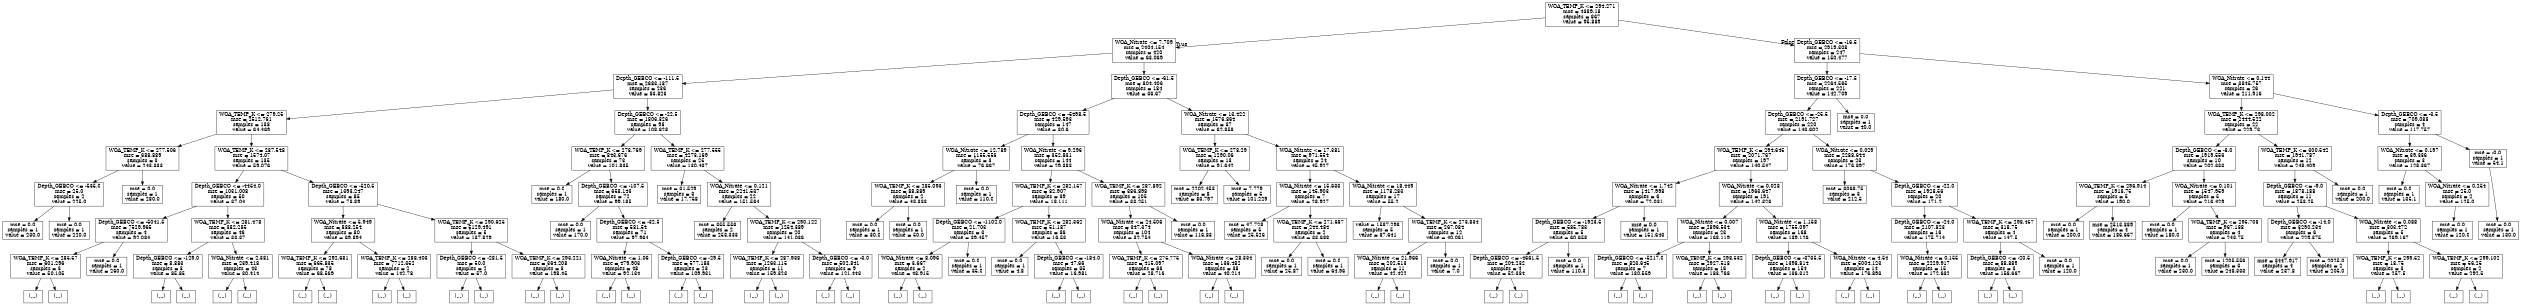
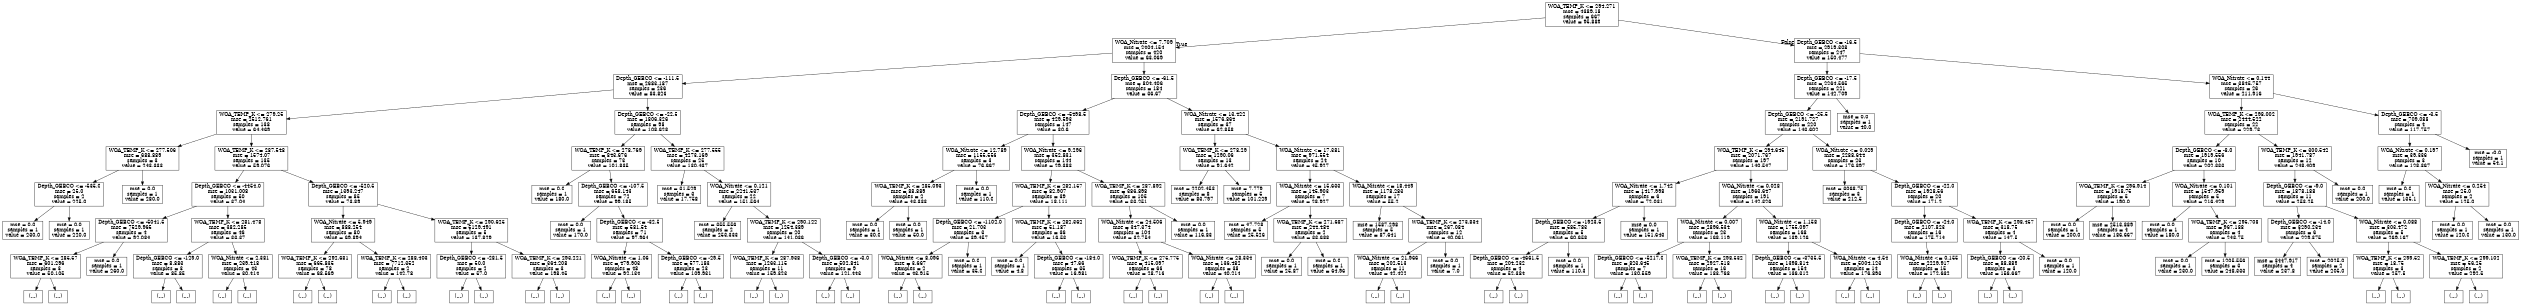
edge "mse = -0.0 samples = 1 value = 54.1" -> "mse = 0.0 samples = 1 value = 130.0": now "WOA_Nitrate <= 0.254 mse = 25.0 samples = 2 value = 125.0" -> "mse = 0.0 samples = 1 value = 130.0"
node "value = 1587.298 samples = 5 value = 87.641": label "value = 1587.298 samples = 5 value = 87.641" -> "mse = 1587.298 samples = 5 value = 87.641"
